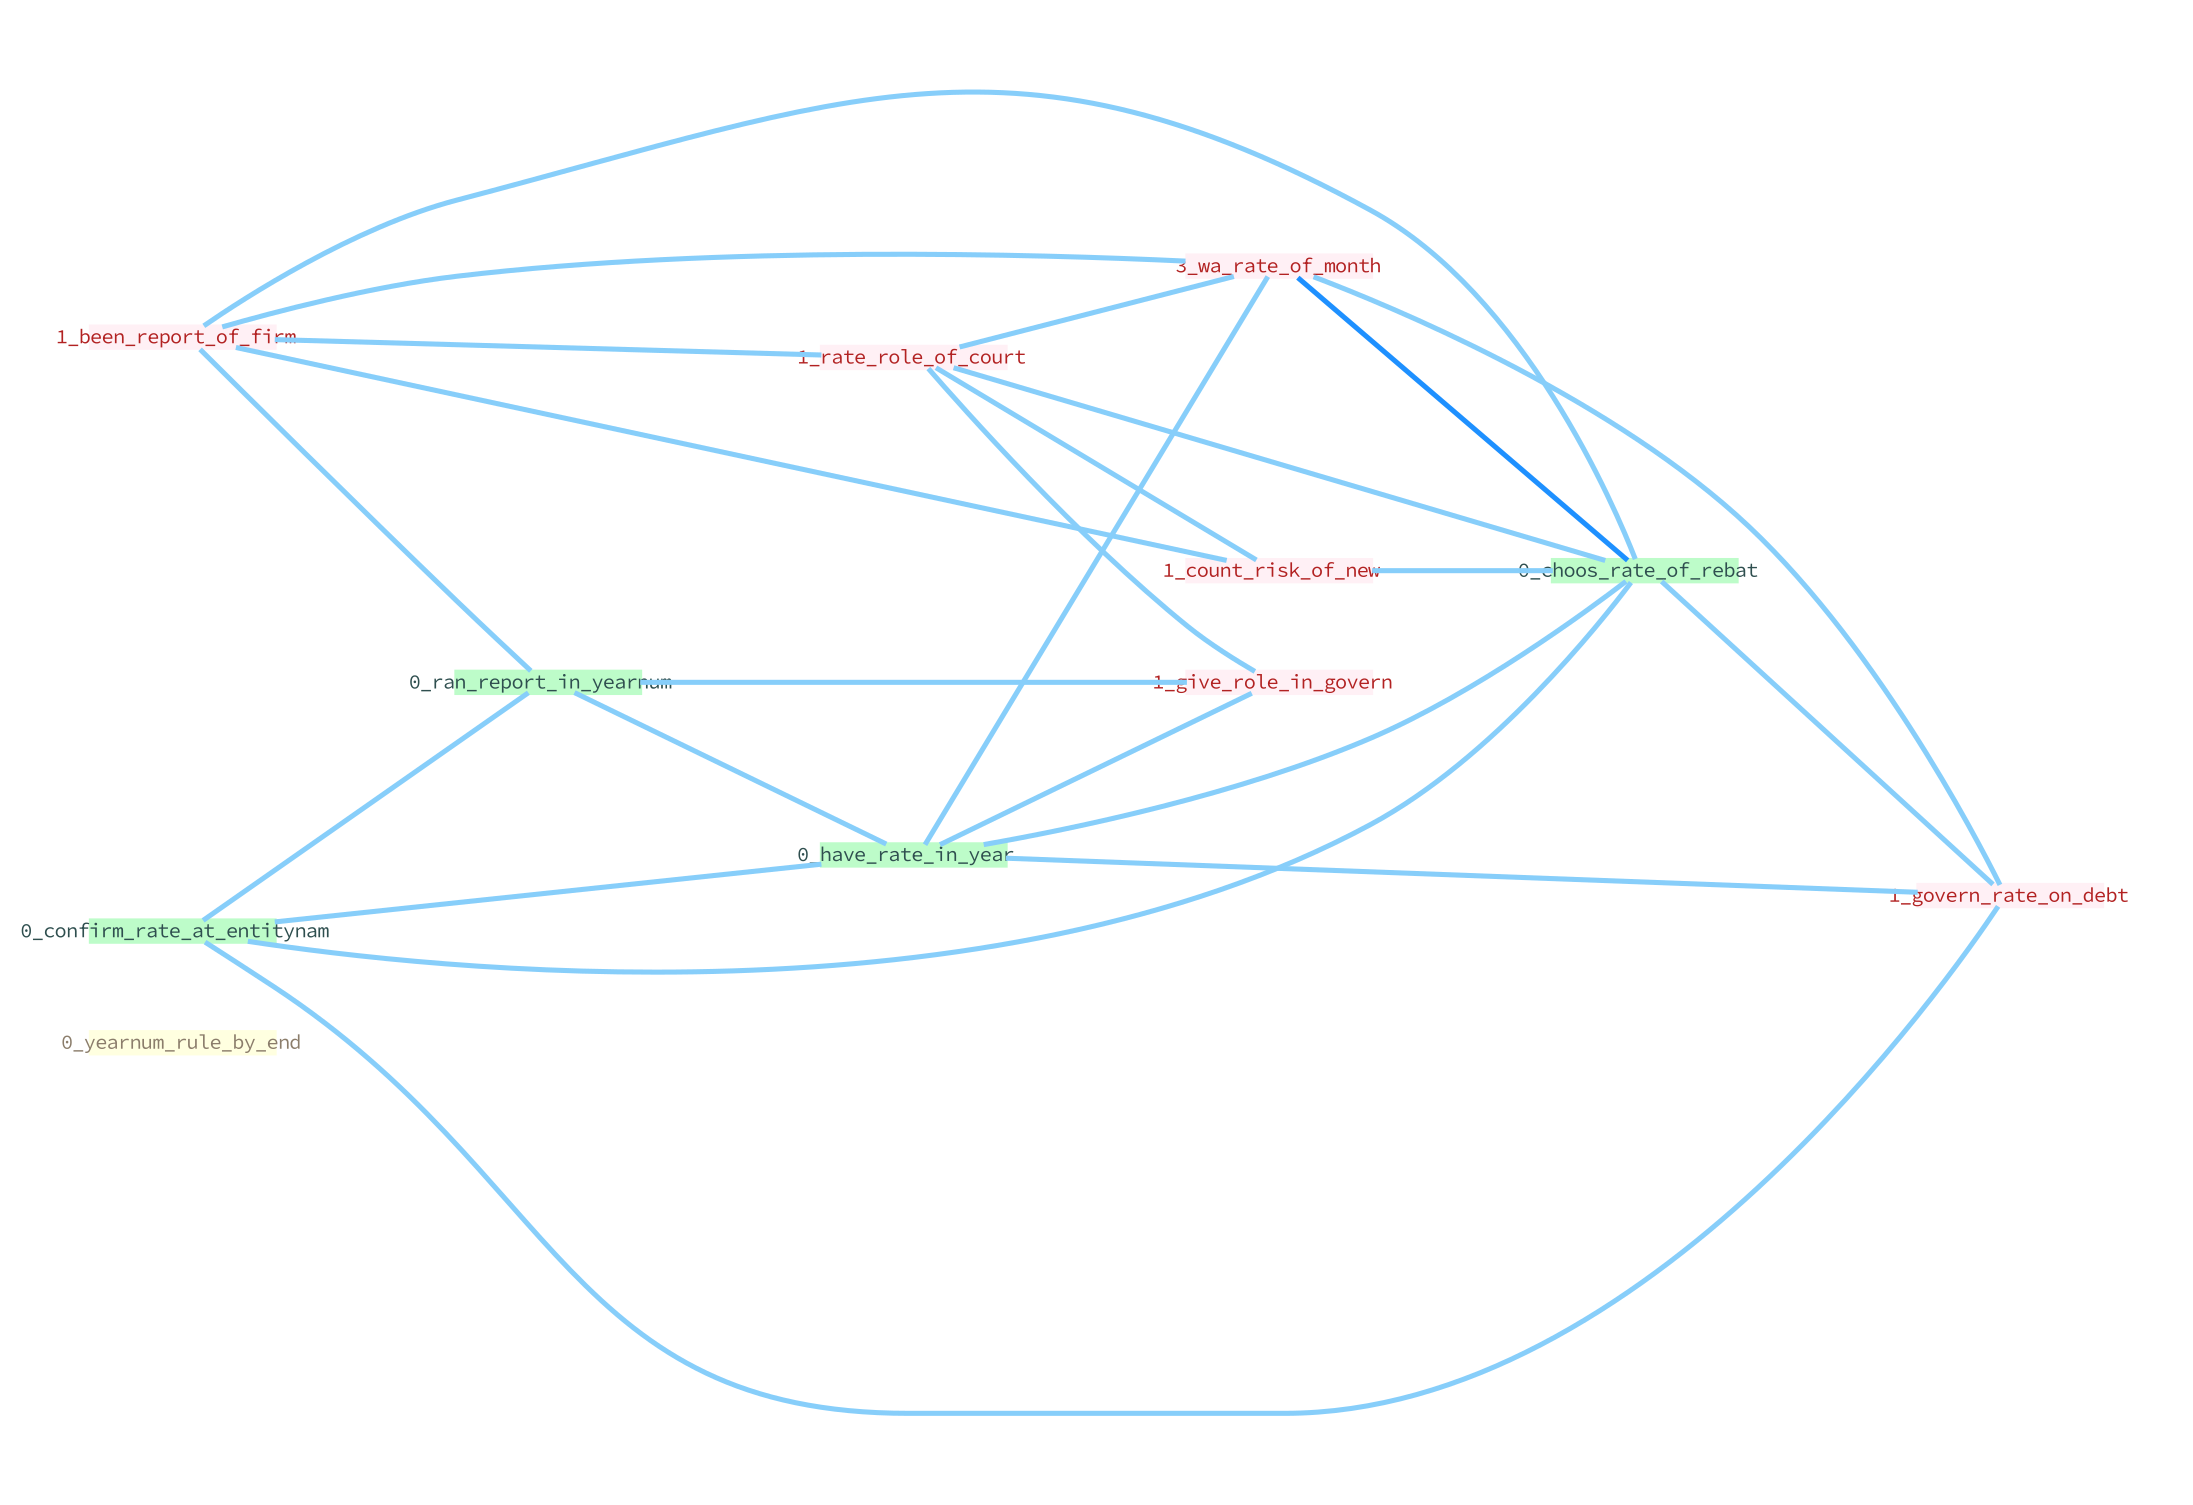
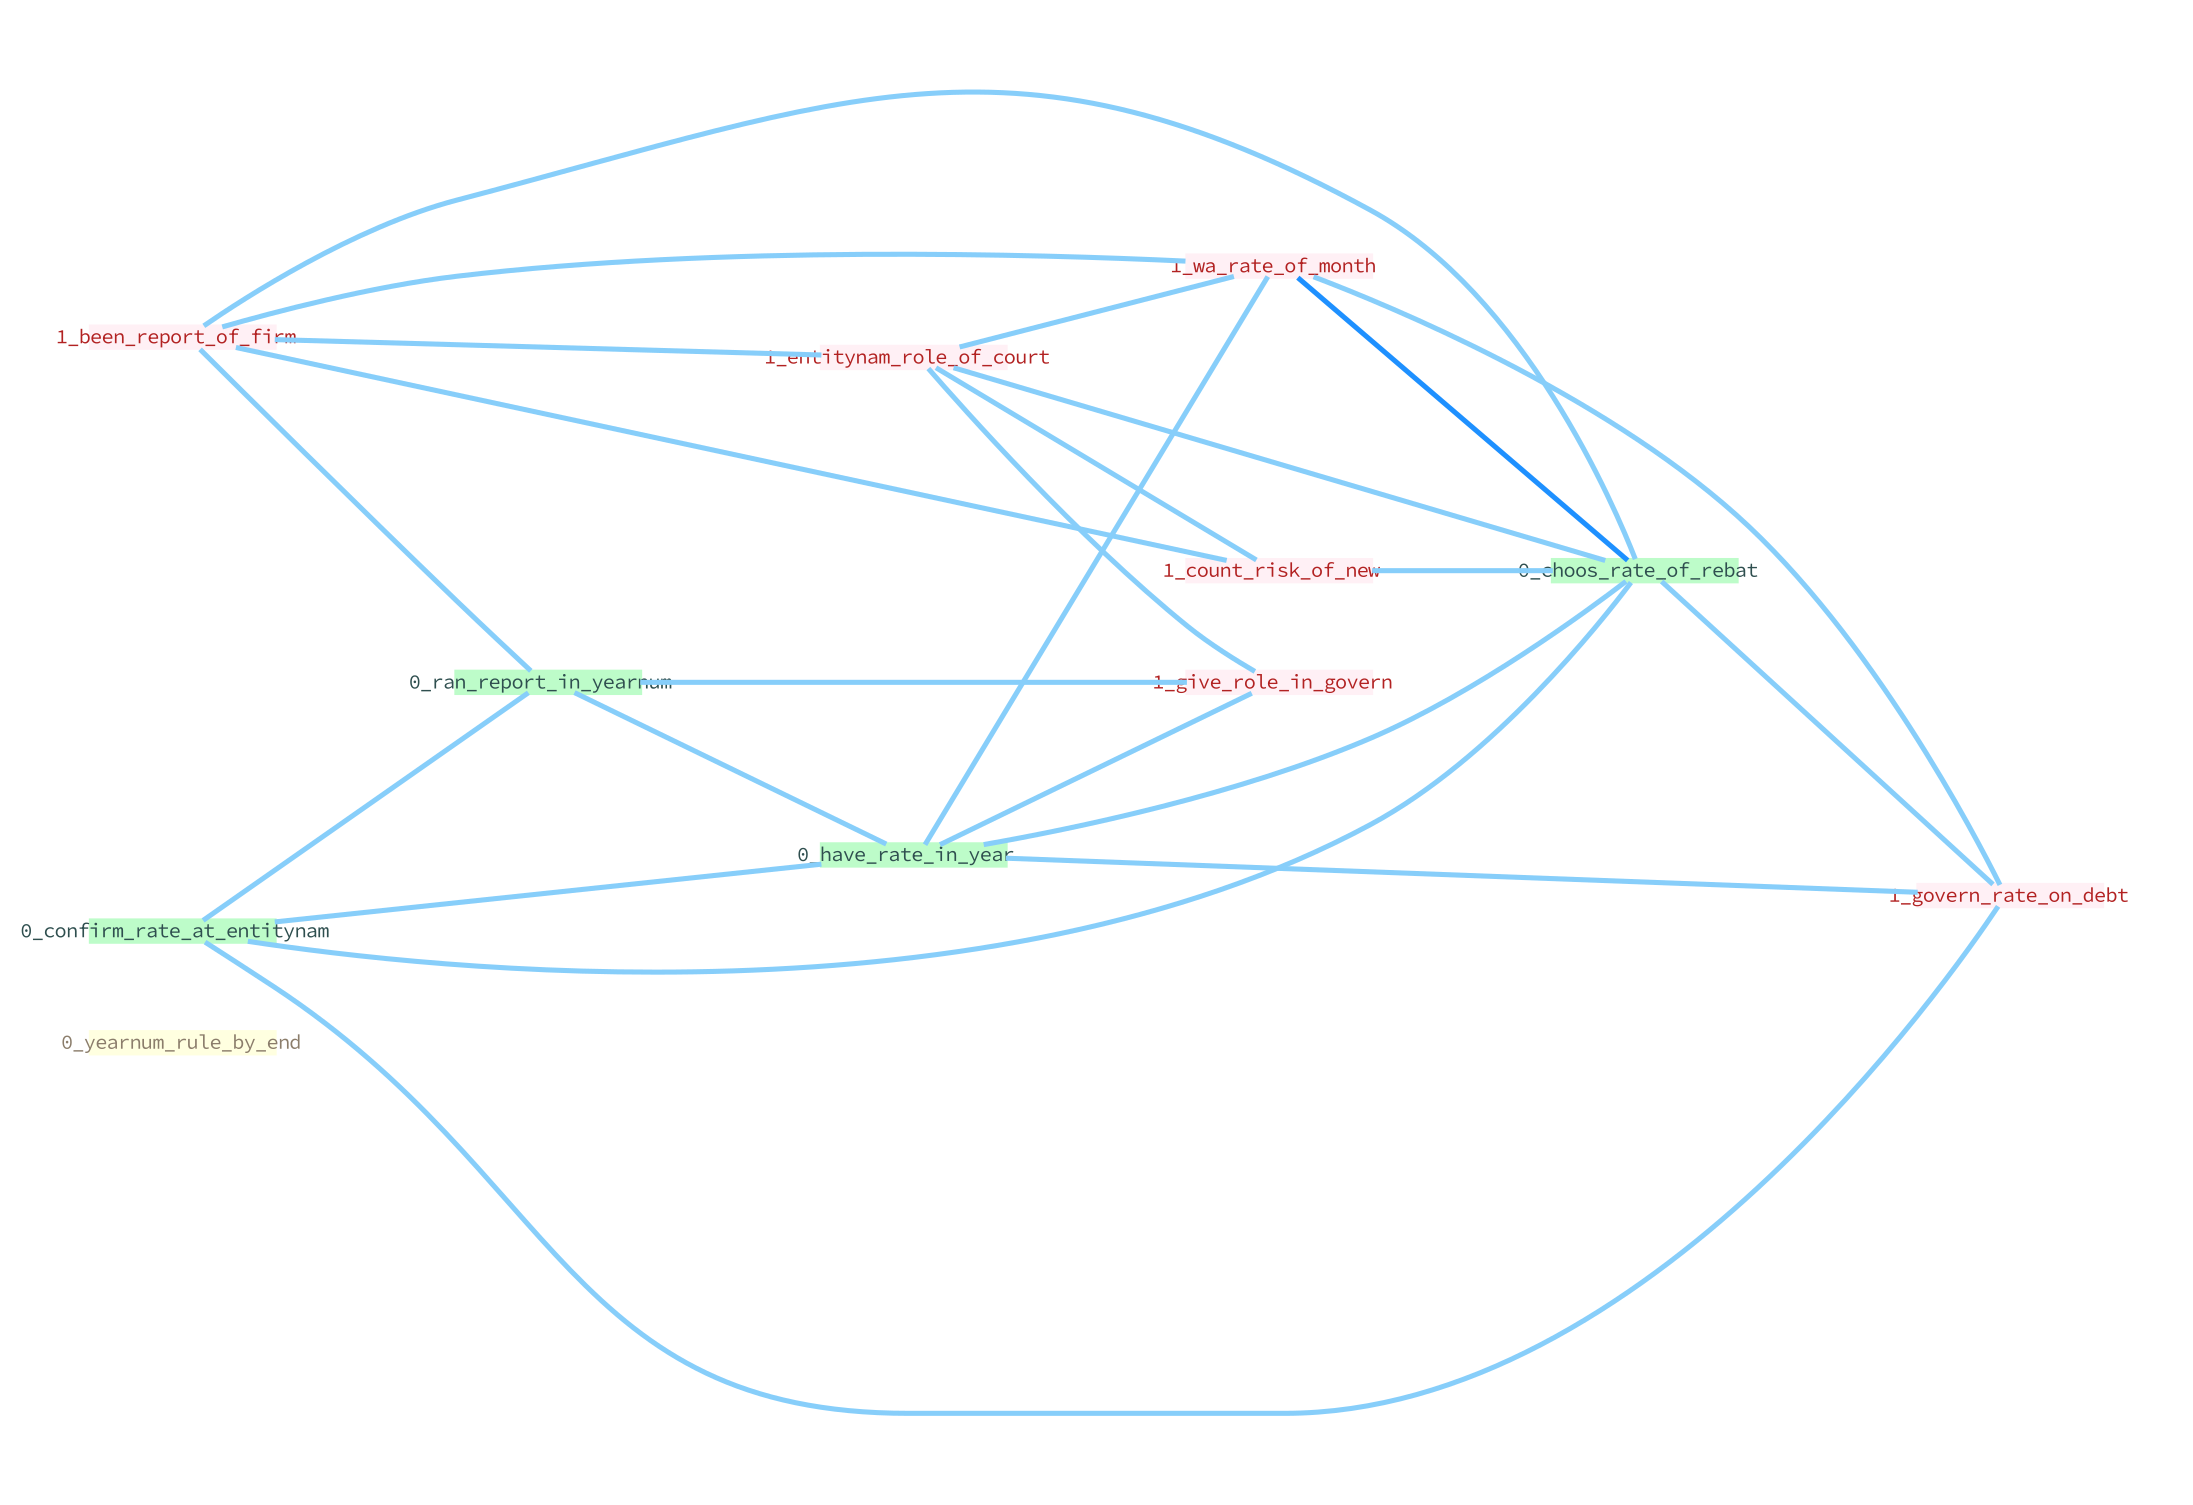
node "3_wa_rate_of_month": label "3_wa_rate_of_month" -> "1_wa_rate_of_month"
node "1_rate_role_of_court": label "1_rate_role_of_court" -> "1_entitynam_role_of_court"
